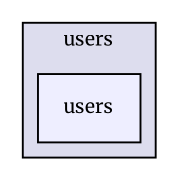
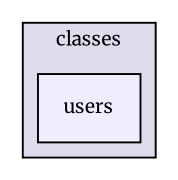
cluster "users": label "users" -> "classes"
